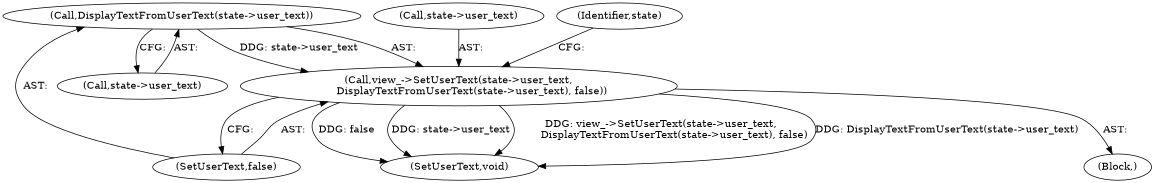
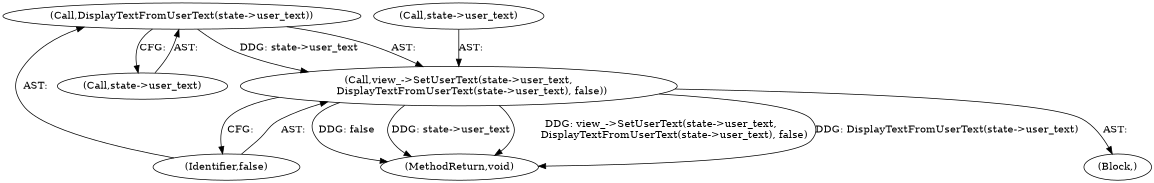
node "(Identifier,state)": removed
node "(SetUserText,false)": label "(SetUserText,false)" -> "(Identifier,false)"
node "(SetUserText,void)": label "(SetUserText,void)" -> "(MethodReturn,void)"
